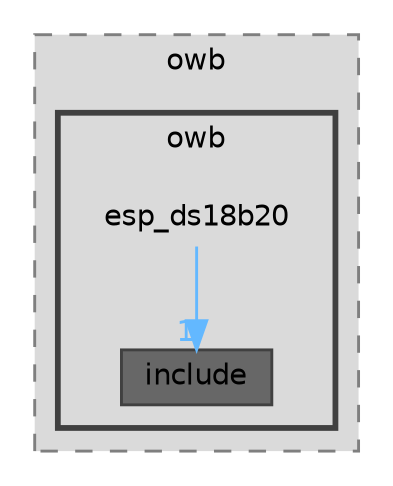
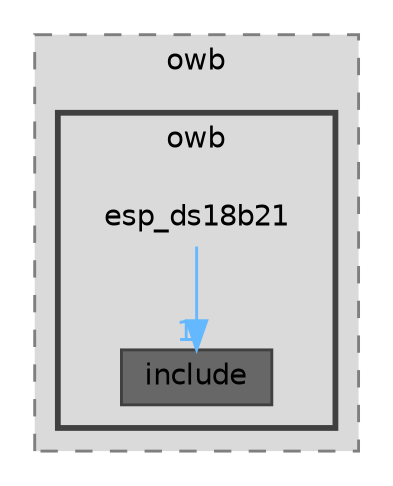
node "esp_ds18b20": label "esp_ds18b20" -> "esp_ds18b21"
